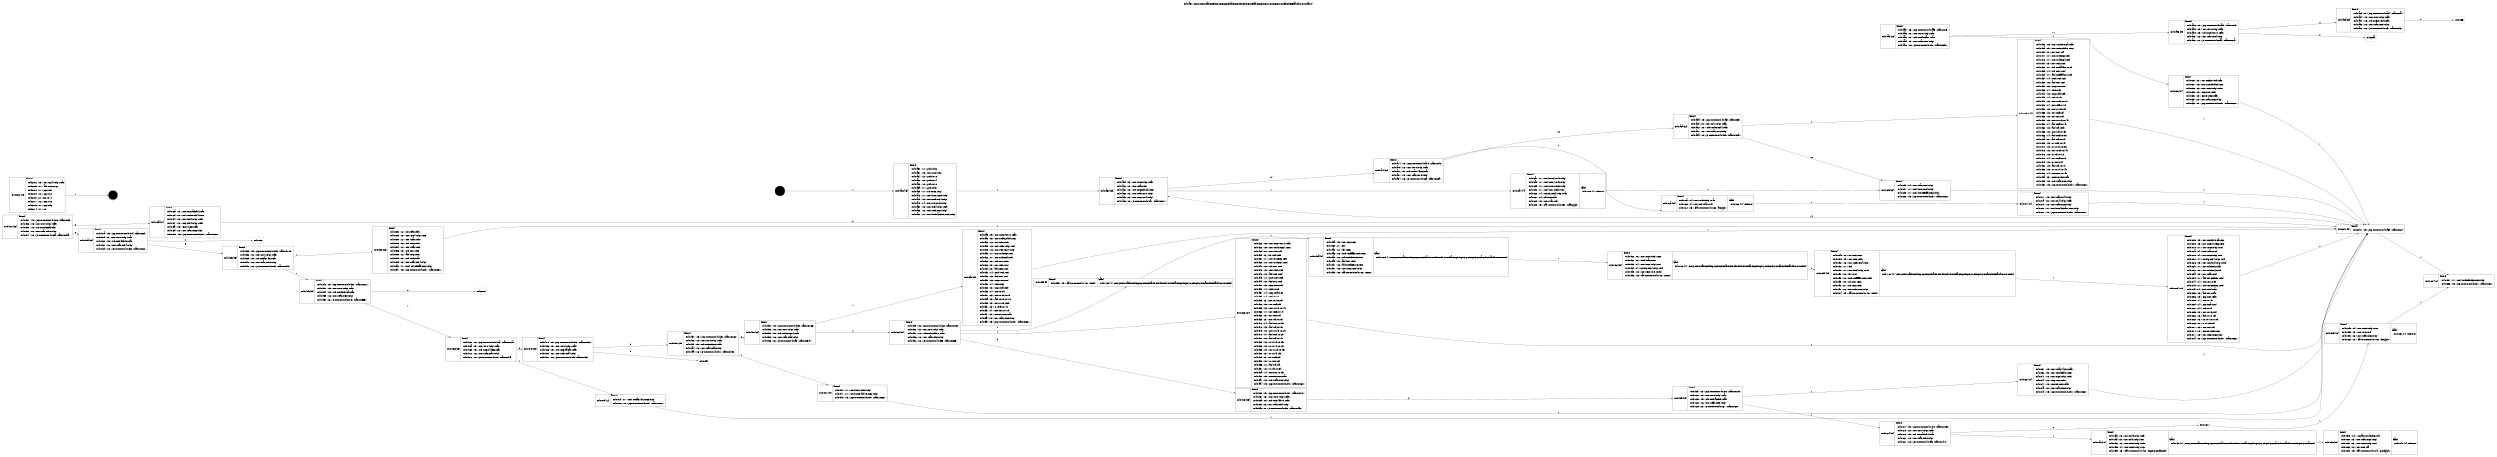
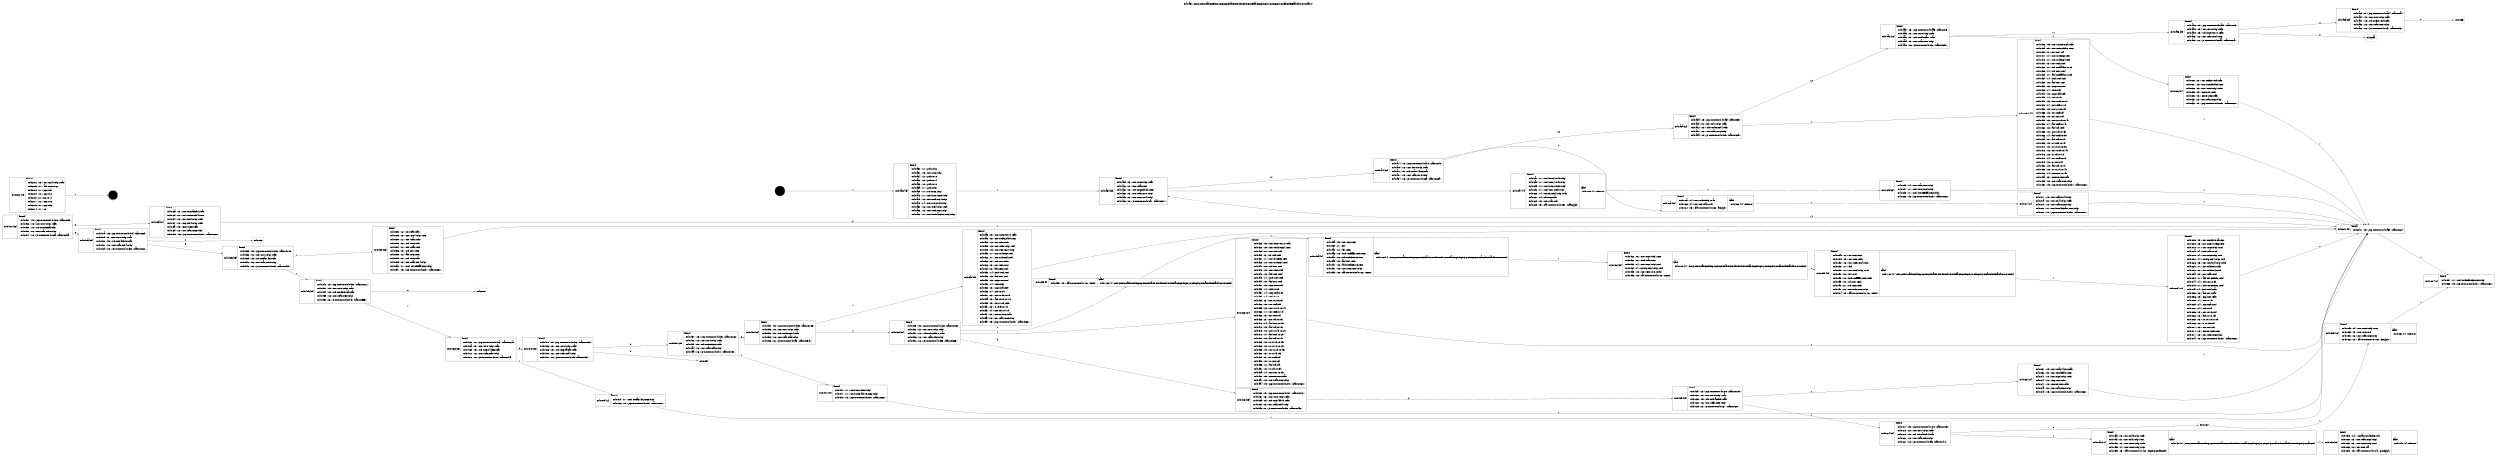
edge "0x401a8a [22]" -> "0x401cd3 [23]": now "0x401a8a [22]" -> "0x401aa0 [22]"
